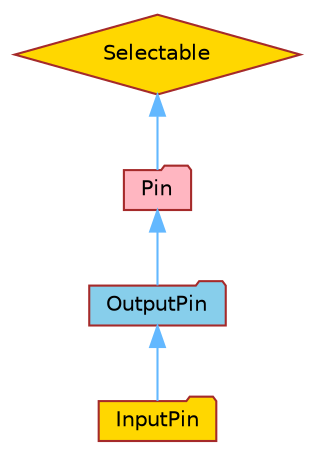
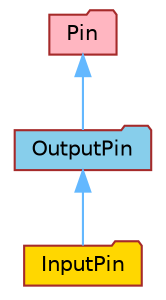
node "Selectable": removed
